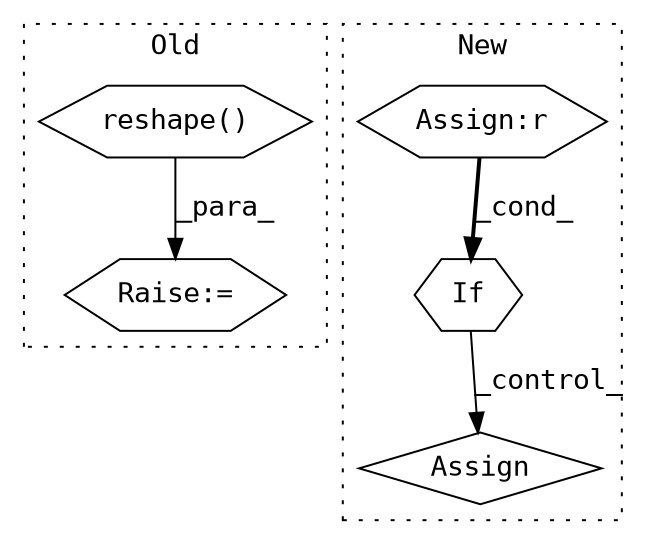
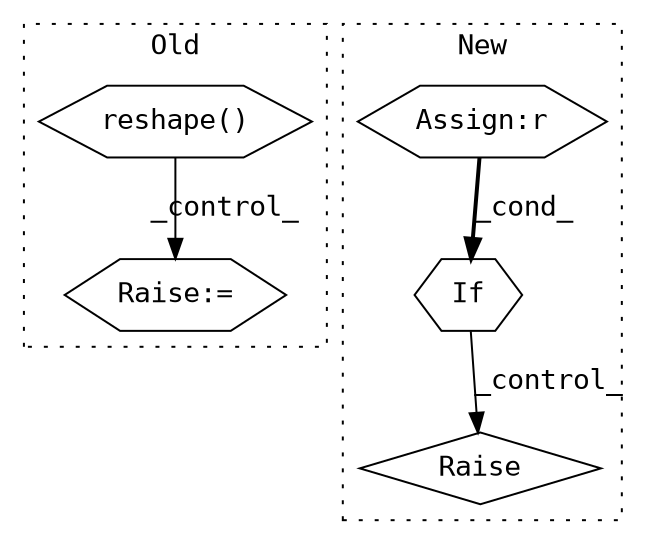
edge "reshape()" -> "Raise:=": label "_para_" -> "_control_"
node "Assign": label "Assign" -> "Raise"
